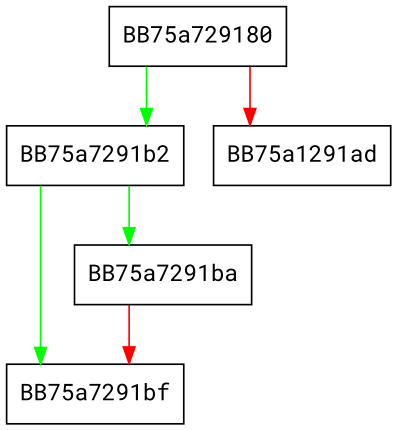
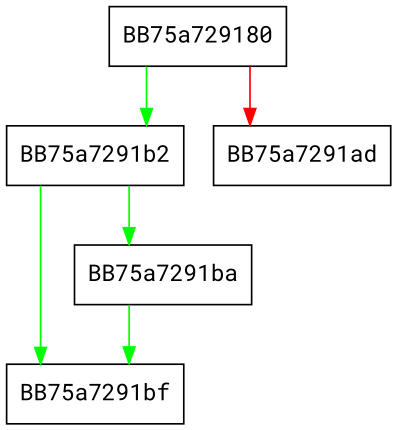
node "BB75a1291ad": label "BB75a1291ad" -> "BB75a7291ad"
edge "BB75a7291ba" -> "BB75a7291bf": color red -> green
